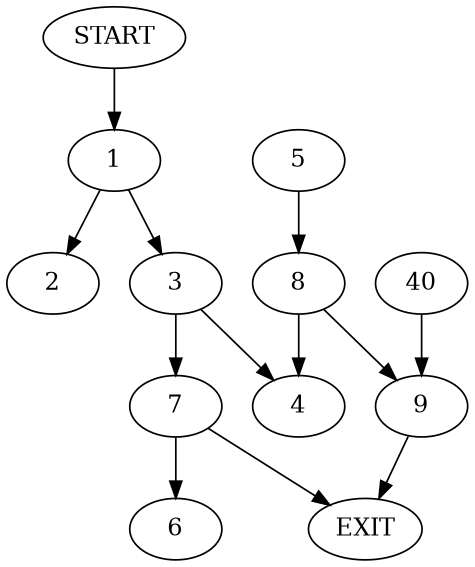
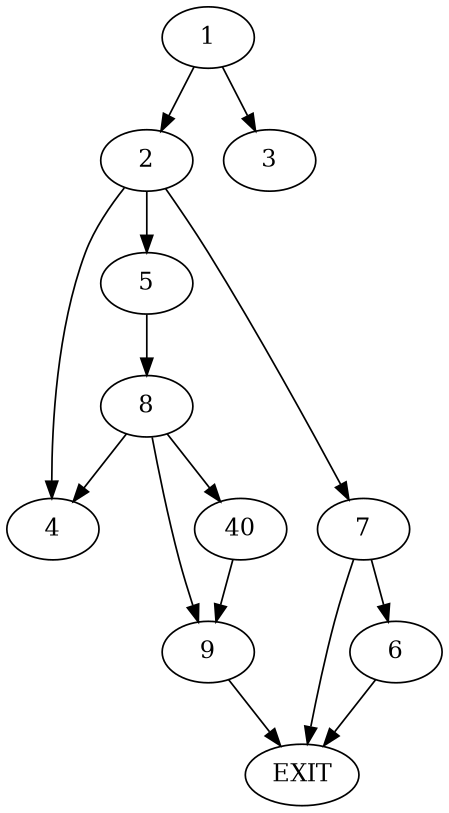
node "START": removed
edge "2" -> "5": added
edge "3" -> "7": now "2" -> "7"
edge "3" -> "4": now "2" -> "4"
edge "8" -> "40": added
edge "6" -> "EXIT": added
